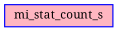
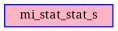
node "mi_stat_count_s": label "mi_stat_count_s" -> "mi_stat_stat_s"
